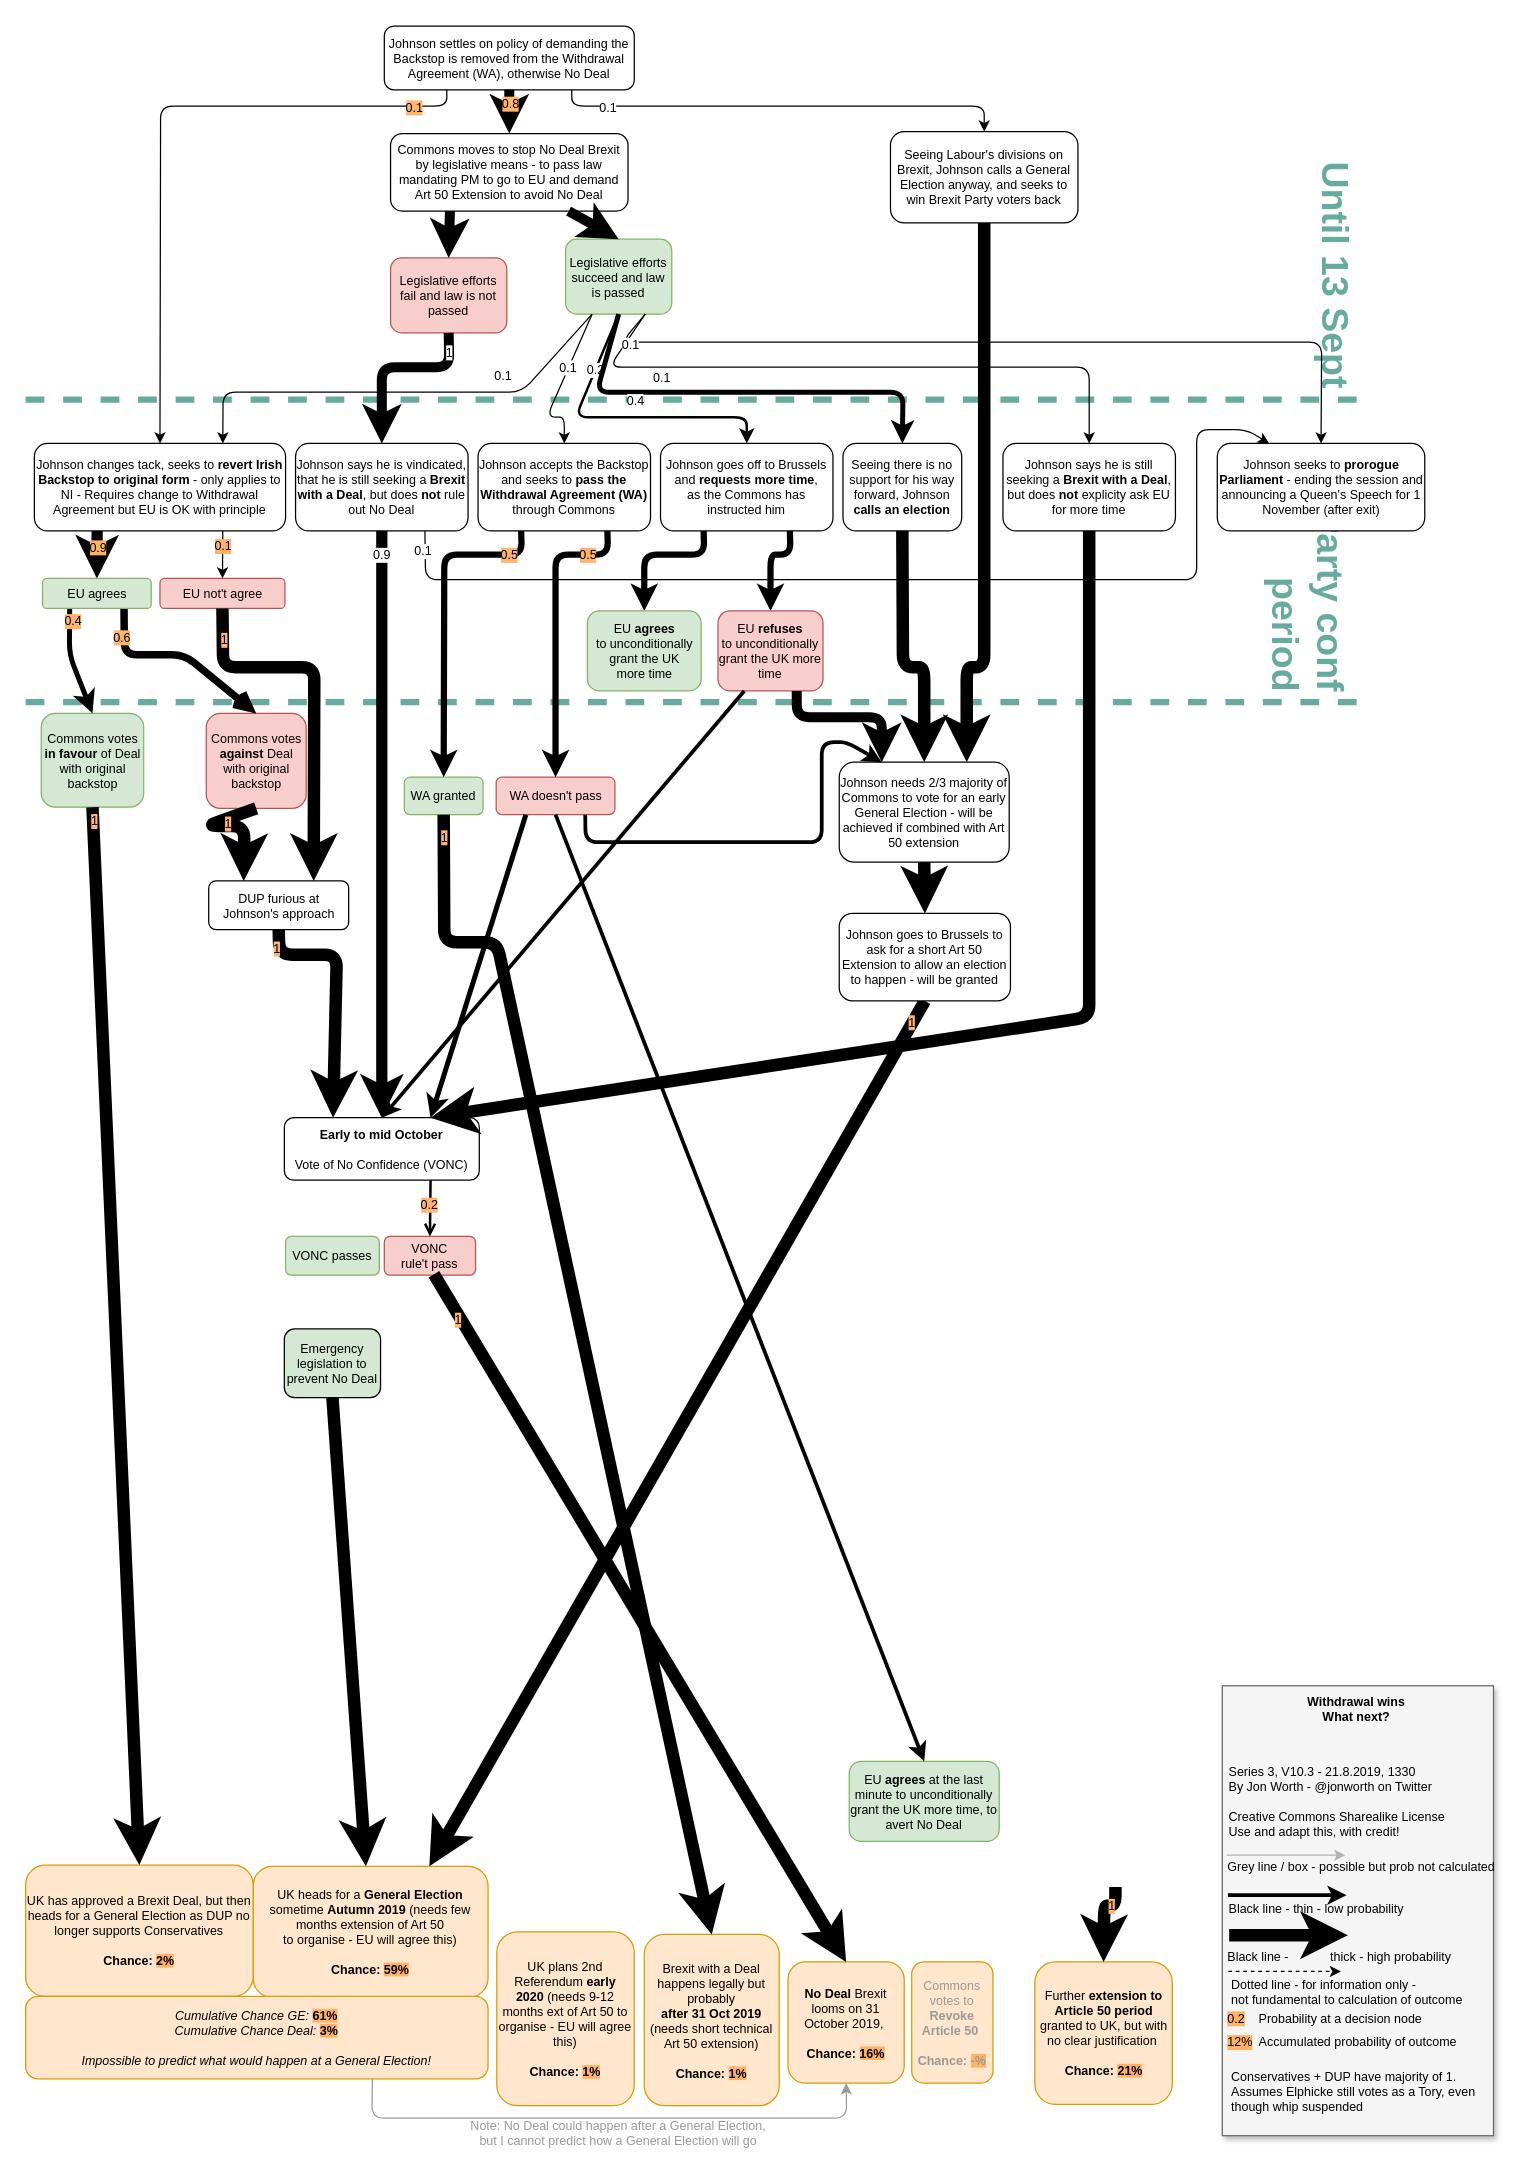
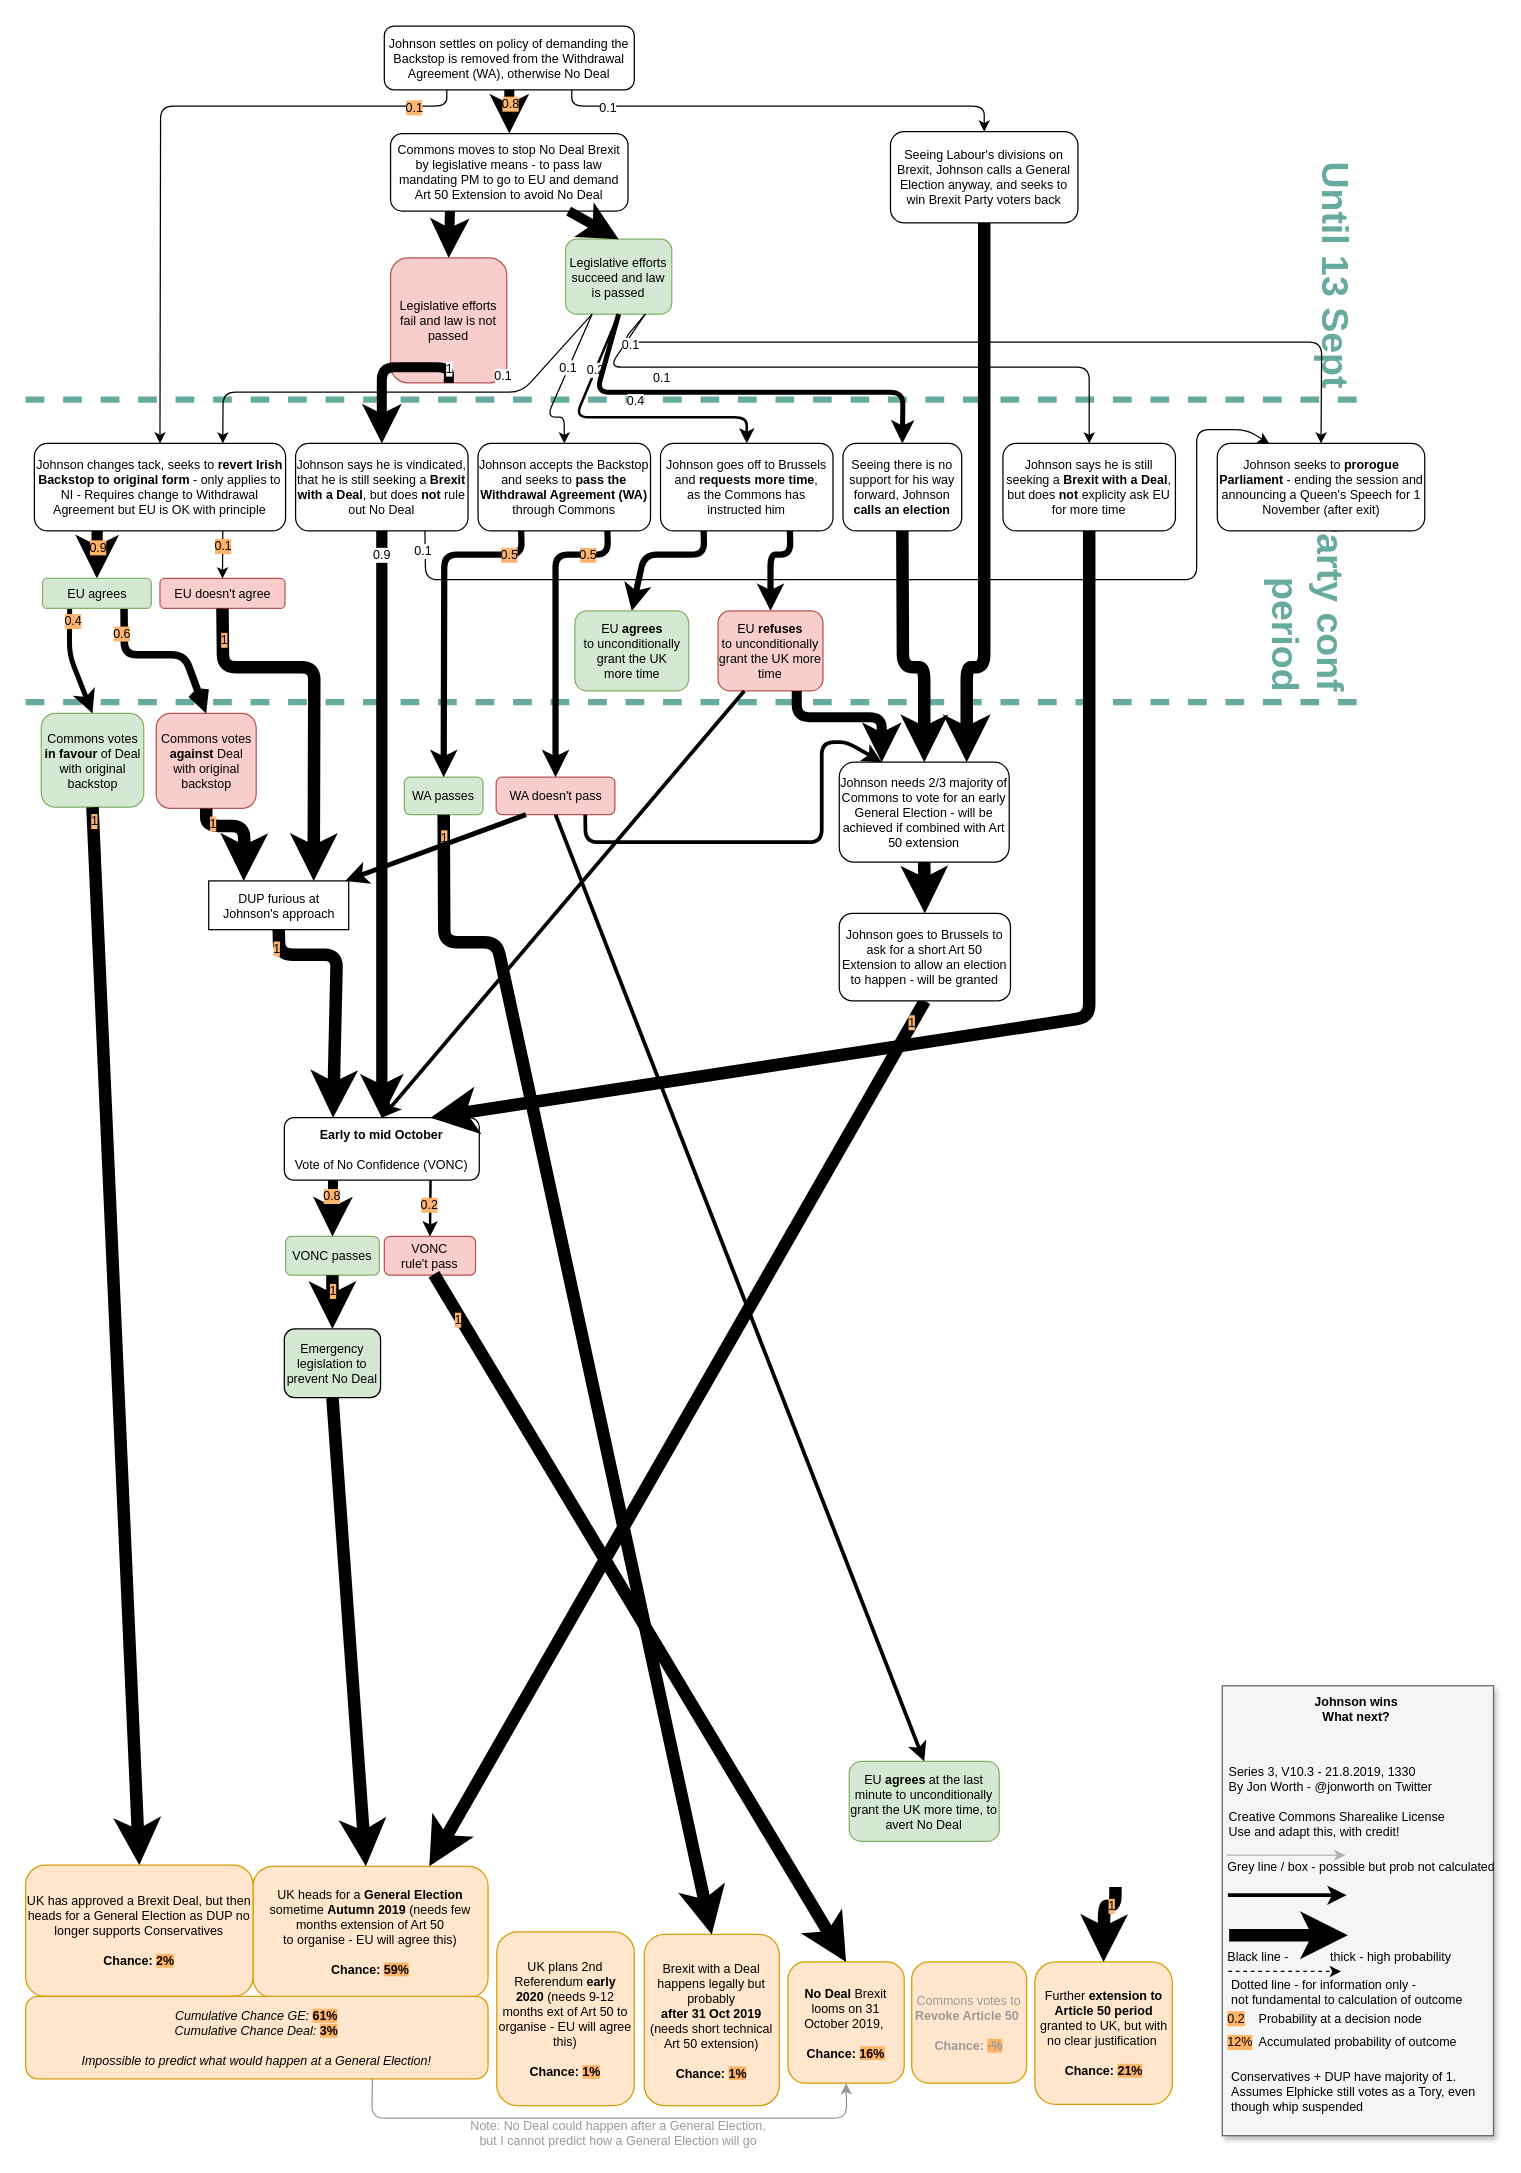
node "Legislative efforts fail and law is not passed": size 116x75 -> 116x125
node "EU not't agree": label "EU not't agree" -> "EU doesn't agree"
node "EU agreesto unconditionally grant the UKmore time": moved (644, 651) -> (632, 651)
node "Commons votes against Deal with original backstop": moved (256, 761) -> (206, 761)
node "WA granted": label "WA granted" -> "WA passes"
edge "WA doesn't pass" -> "Early to mid OctoberVote of No Confidence (VONC)": now "WA doesn't pass" -> "DUP furious at Johnson's approach"
node "DUP furious at Johnson's approach": shape rounded rectangle -> rectangle
edge "Early to mid OctoberVote of No Confidence (VONC)" -> "VONC passes": added, label "0.8"
edge "Early to mid OctoberVote of No Confidence (VONC)" -> "VONCrule't pass": arrowhead open -> classic
edge "VONC passes" -> "Emergency legislation to prevent No Deal": added, label "1"
node "Withdrawal winsWhat next?": label "Withdrawal winsWhat next?" -> "Johnson winsWhat next?"
node "Black line - thin - low probability": removed
node "Commons votes to Revoke Article 50 Chance: -%": size 81x121 -> 115x121
